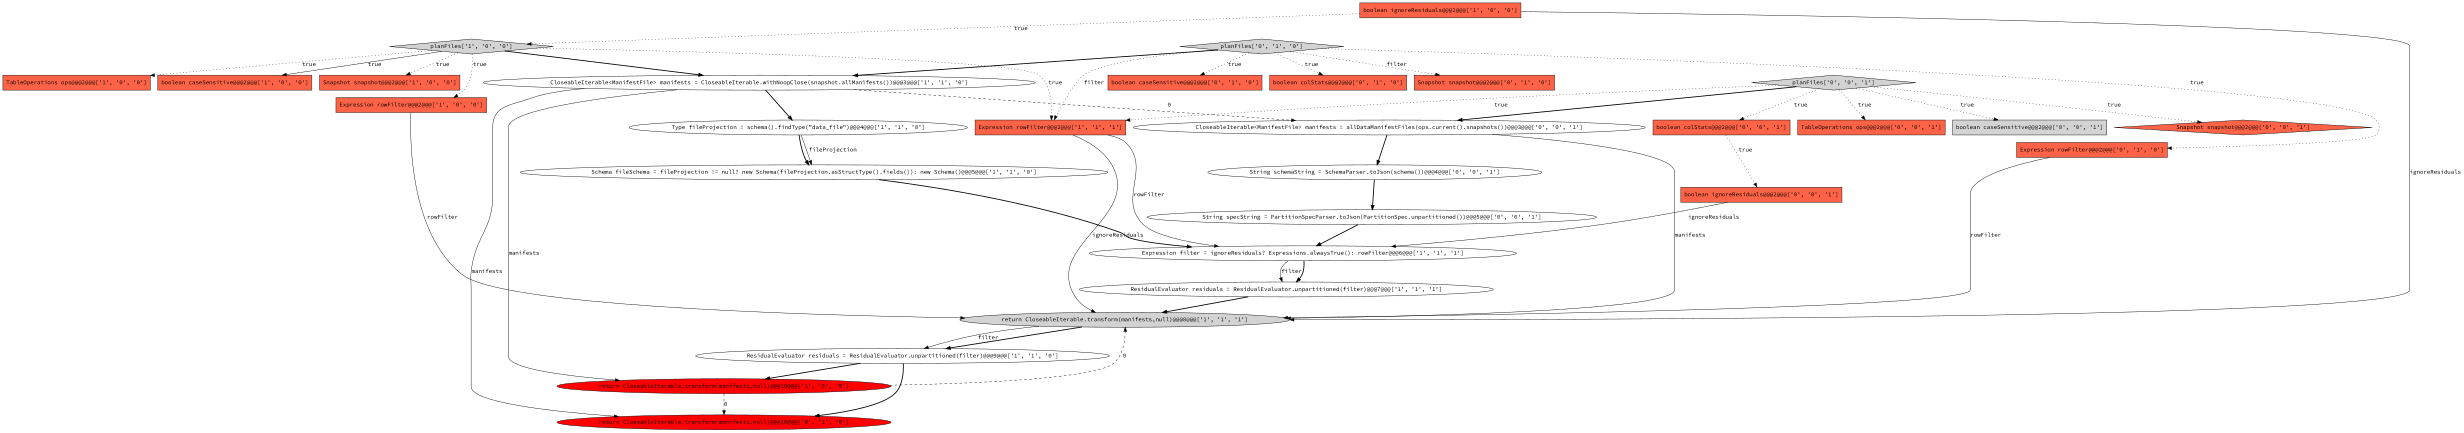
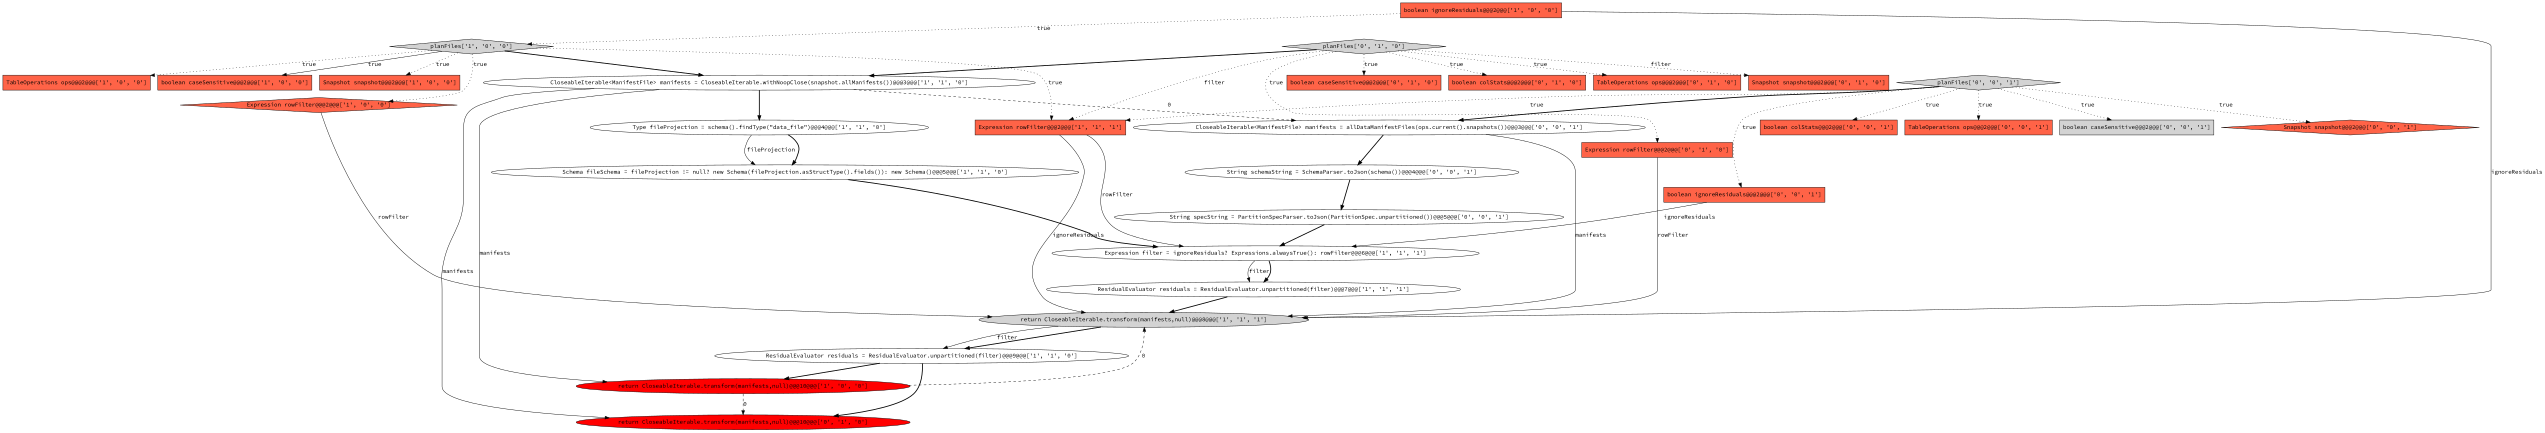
node "TableOperations ops@@@2@@@['0', '1', '0']": added
node "Expression rowFilter@@@2@@@['1', '0', '0']": shape box -> diamond
edge "boolean colStats@@@2@@@['0', '0', '1']" -> "boolean ignoreResiduals@@@2@@@['0', '0', '1']": now "planFiles['0', '0', '1']" -> "boolean ignoreResiduals@@@2@@@['0', '0', '1']"
